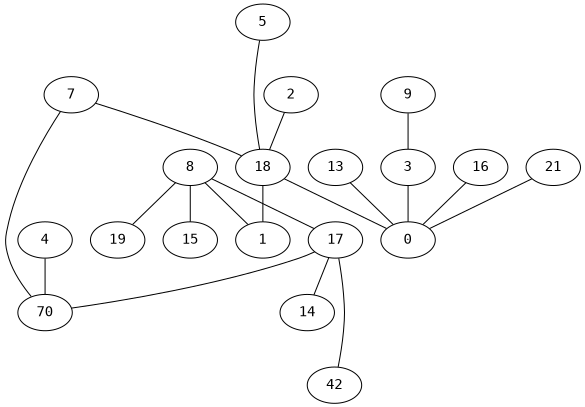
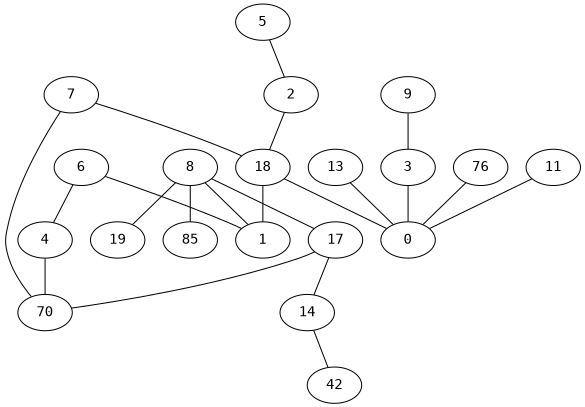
edge "5" -- "18": now "5" -- "2"
node "6": added
node "16": label "16" -> "76"
node "21": label "21" -> "11"
node "15": label "15" -> "85"
edge "17" -- "42": now "14" -- "42"
